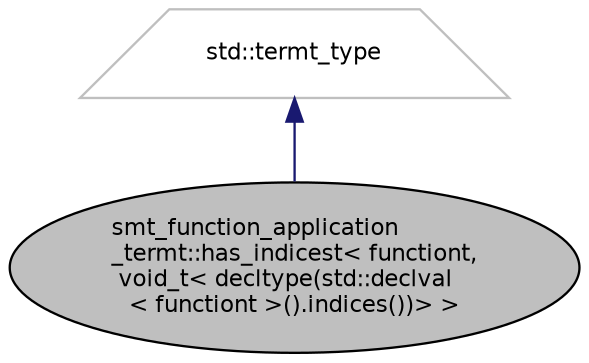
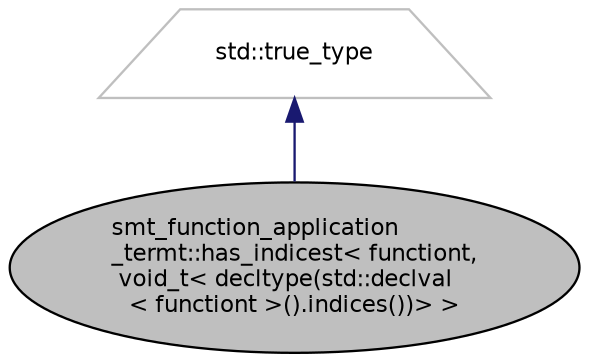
node "std::termt_type": label "std::termt_type" -> "std::true_type"
